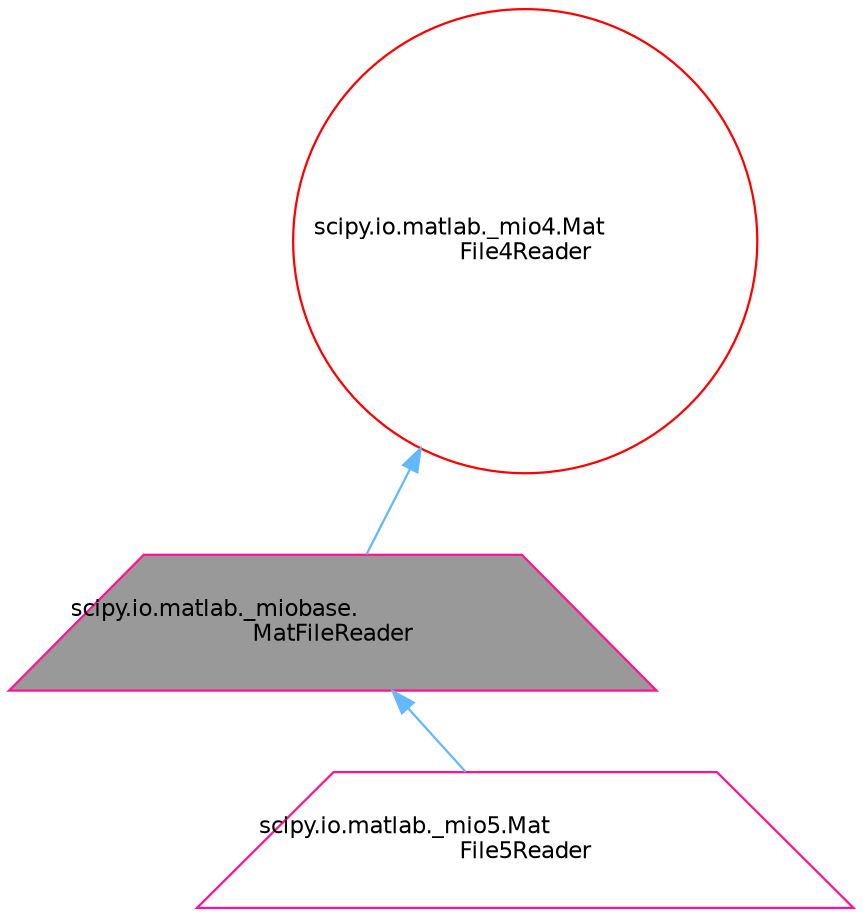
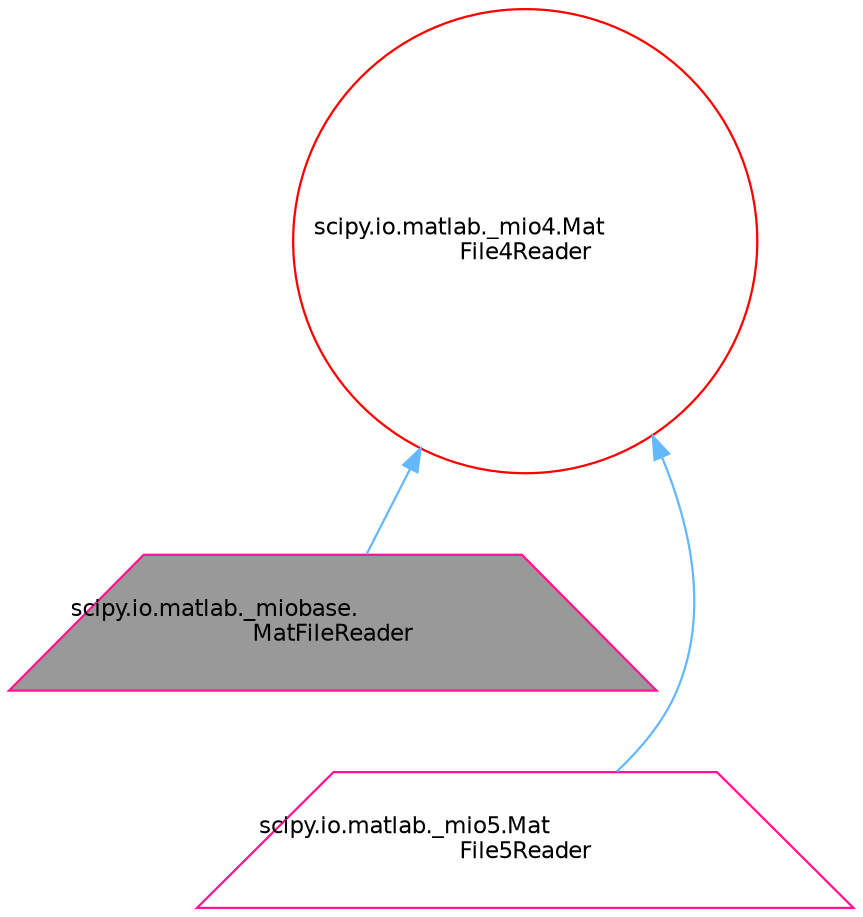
edge "scipy.io.matlab._mio5.Mat File5Reader" -> "scipy.io.matlab._miobase. MatFileReader": now "scipy.io.matlab._mio5.Mat File5Reader" -> "scipy.io.matlab._mio4.Mat File4Reader"
